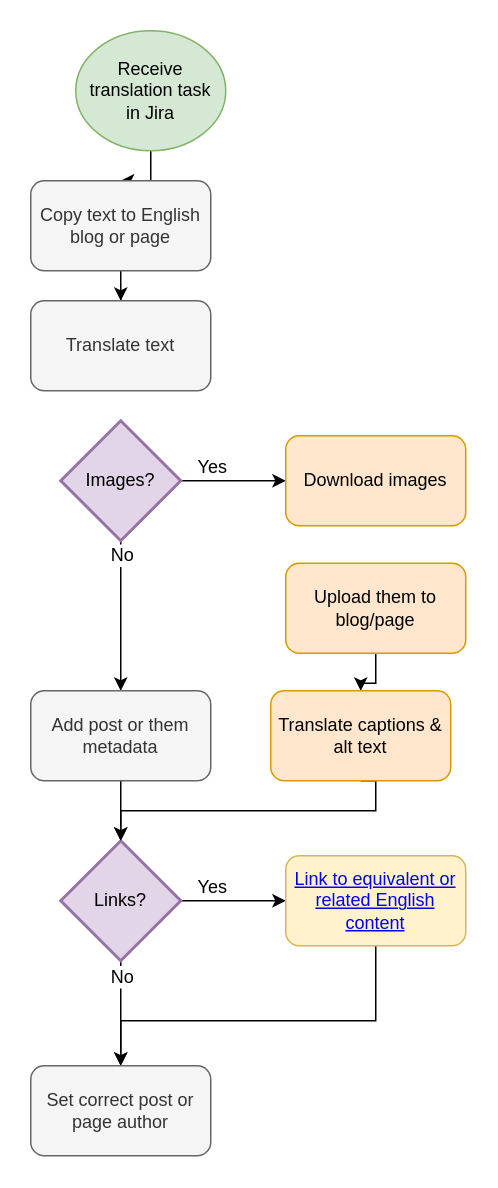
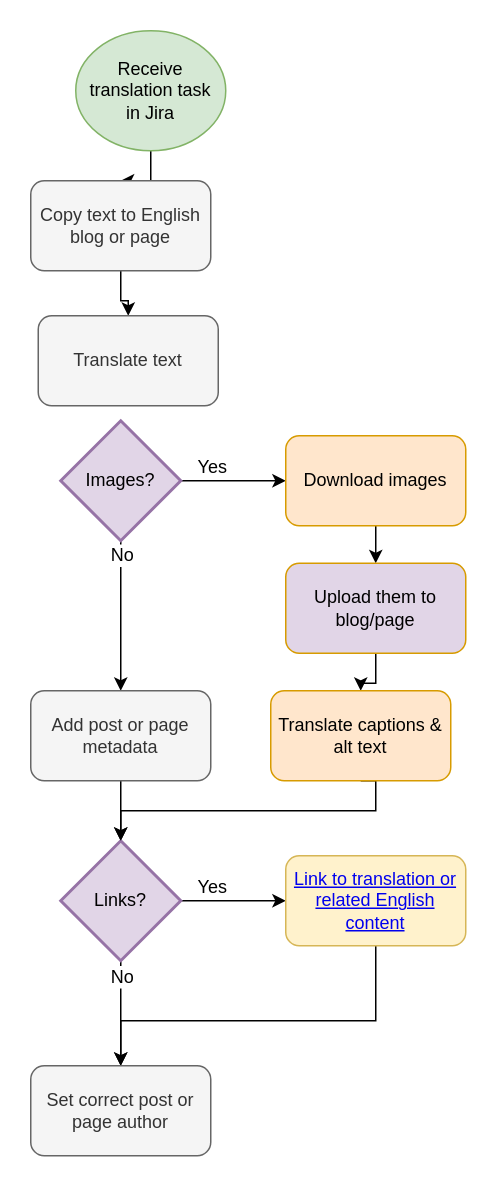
node "Translate text": moved (121, 346) -> (128, 361)
edge "Download images" -> "Upload them to blog/page": added
node "Upload them to blog/page": fillcolor #ffe6cc -> #e1d5e7
node "Add post or them metadata": label "Add post or them metadata" -> "Add post or page metadata"
node "Link to equivalent or related English content": label "Link to equivalent or related English content" -> "Link to translation or related English content"
